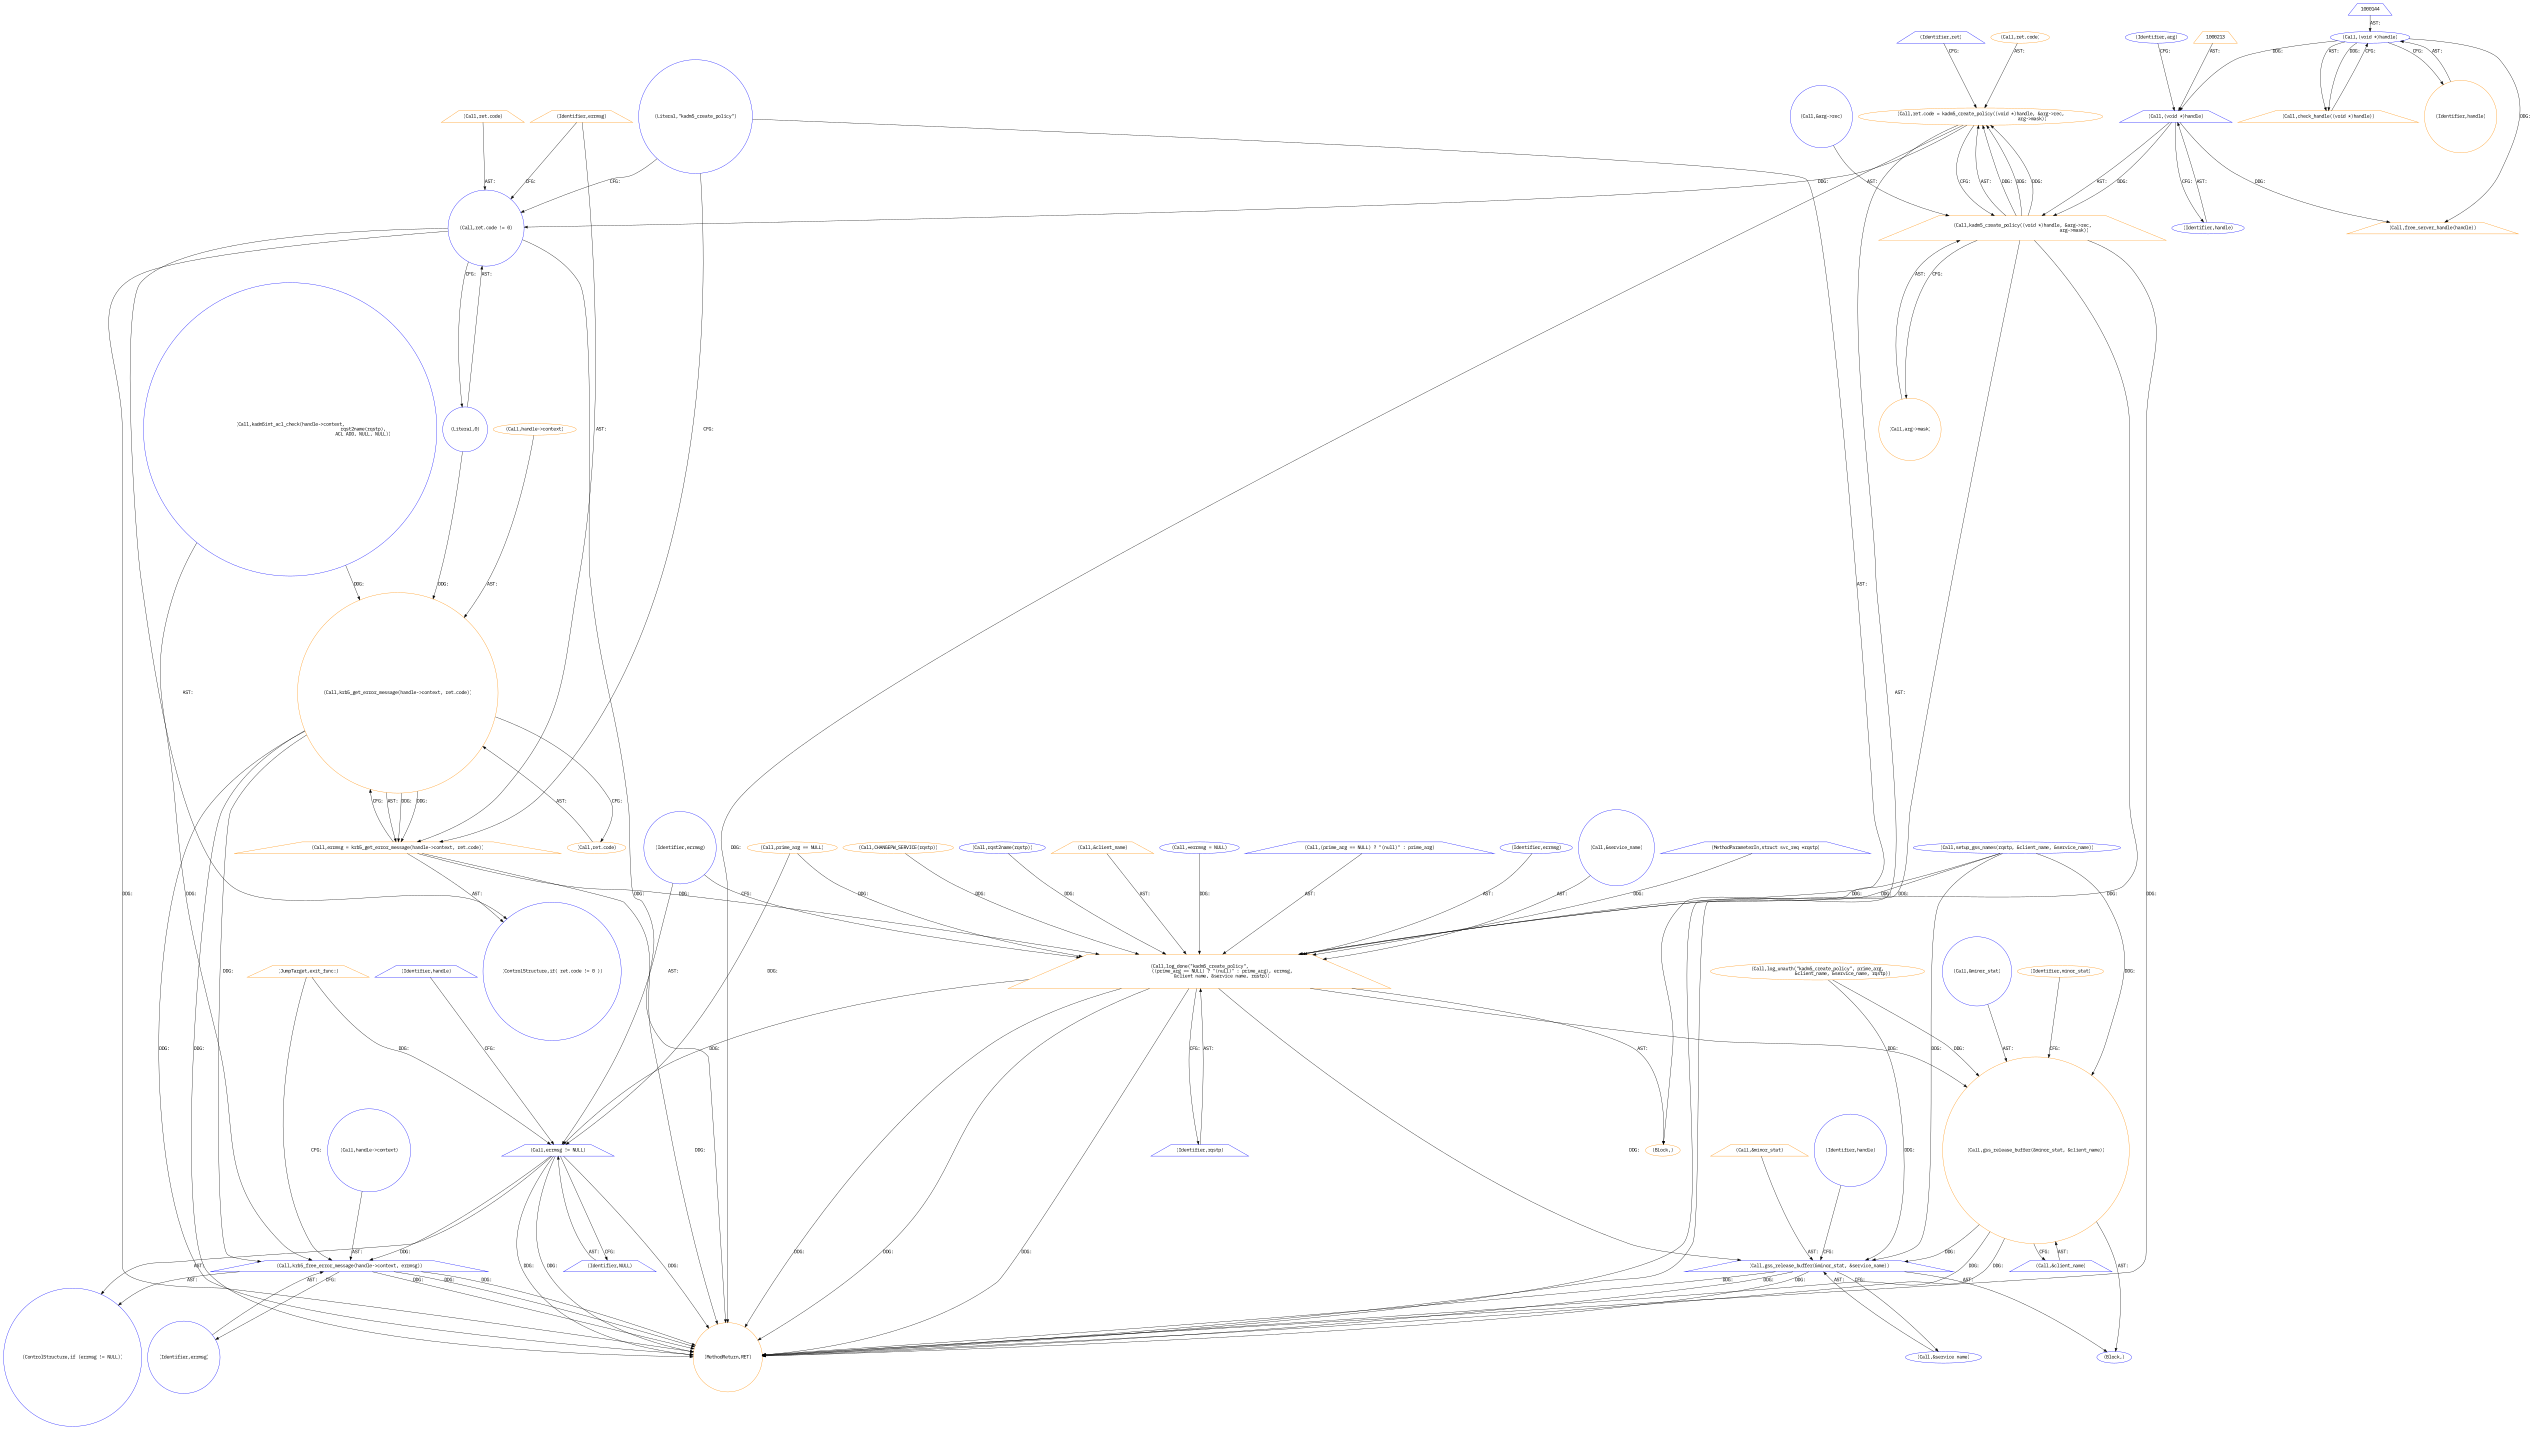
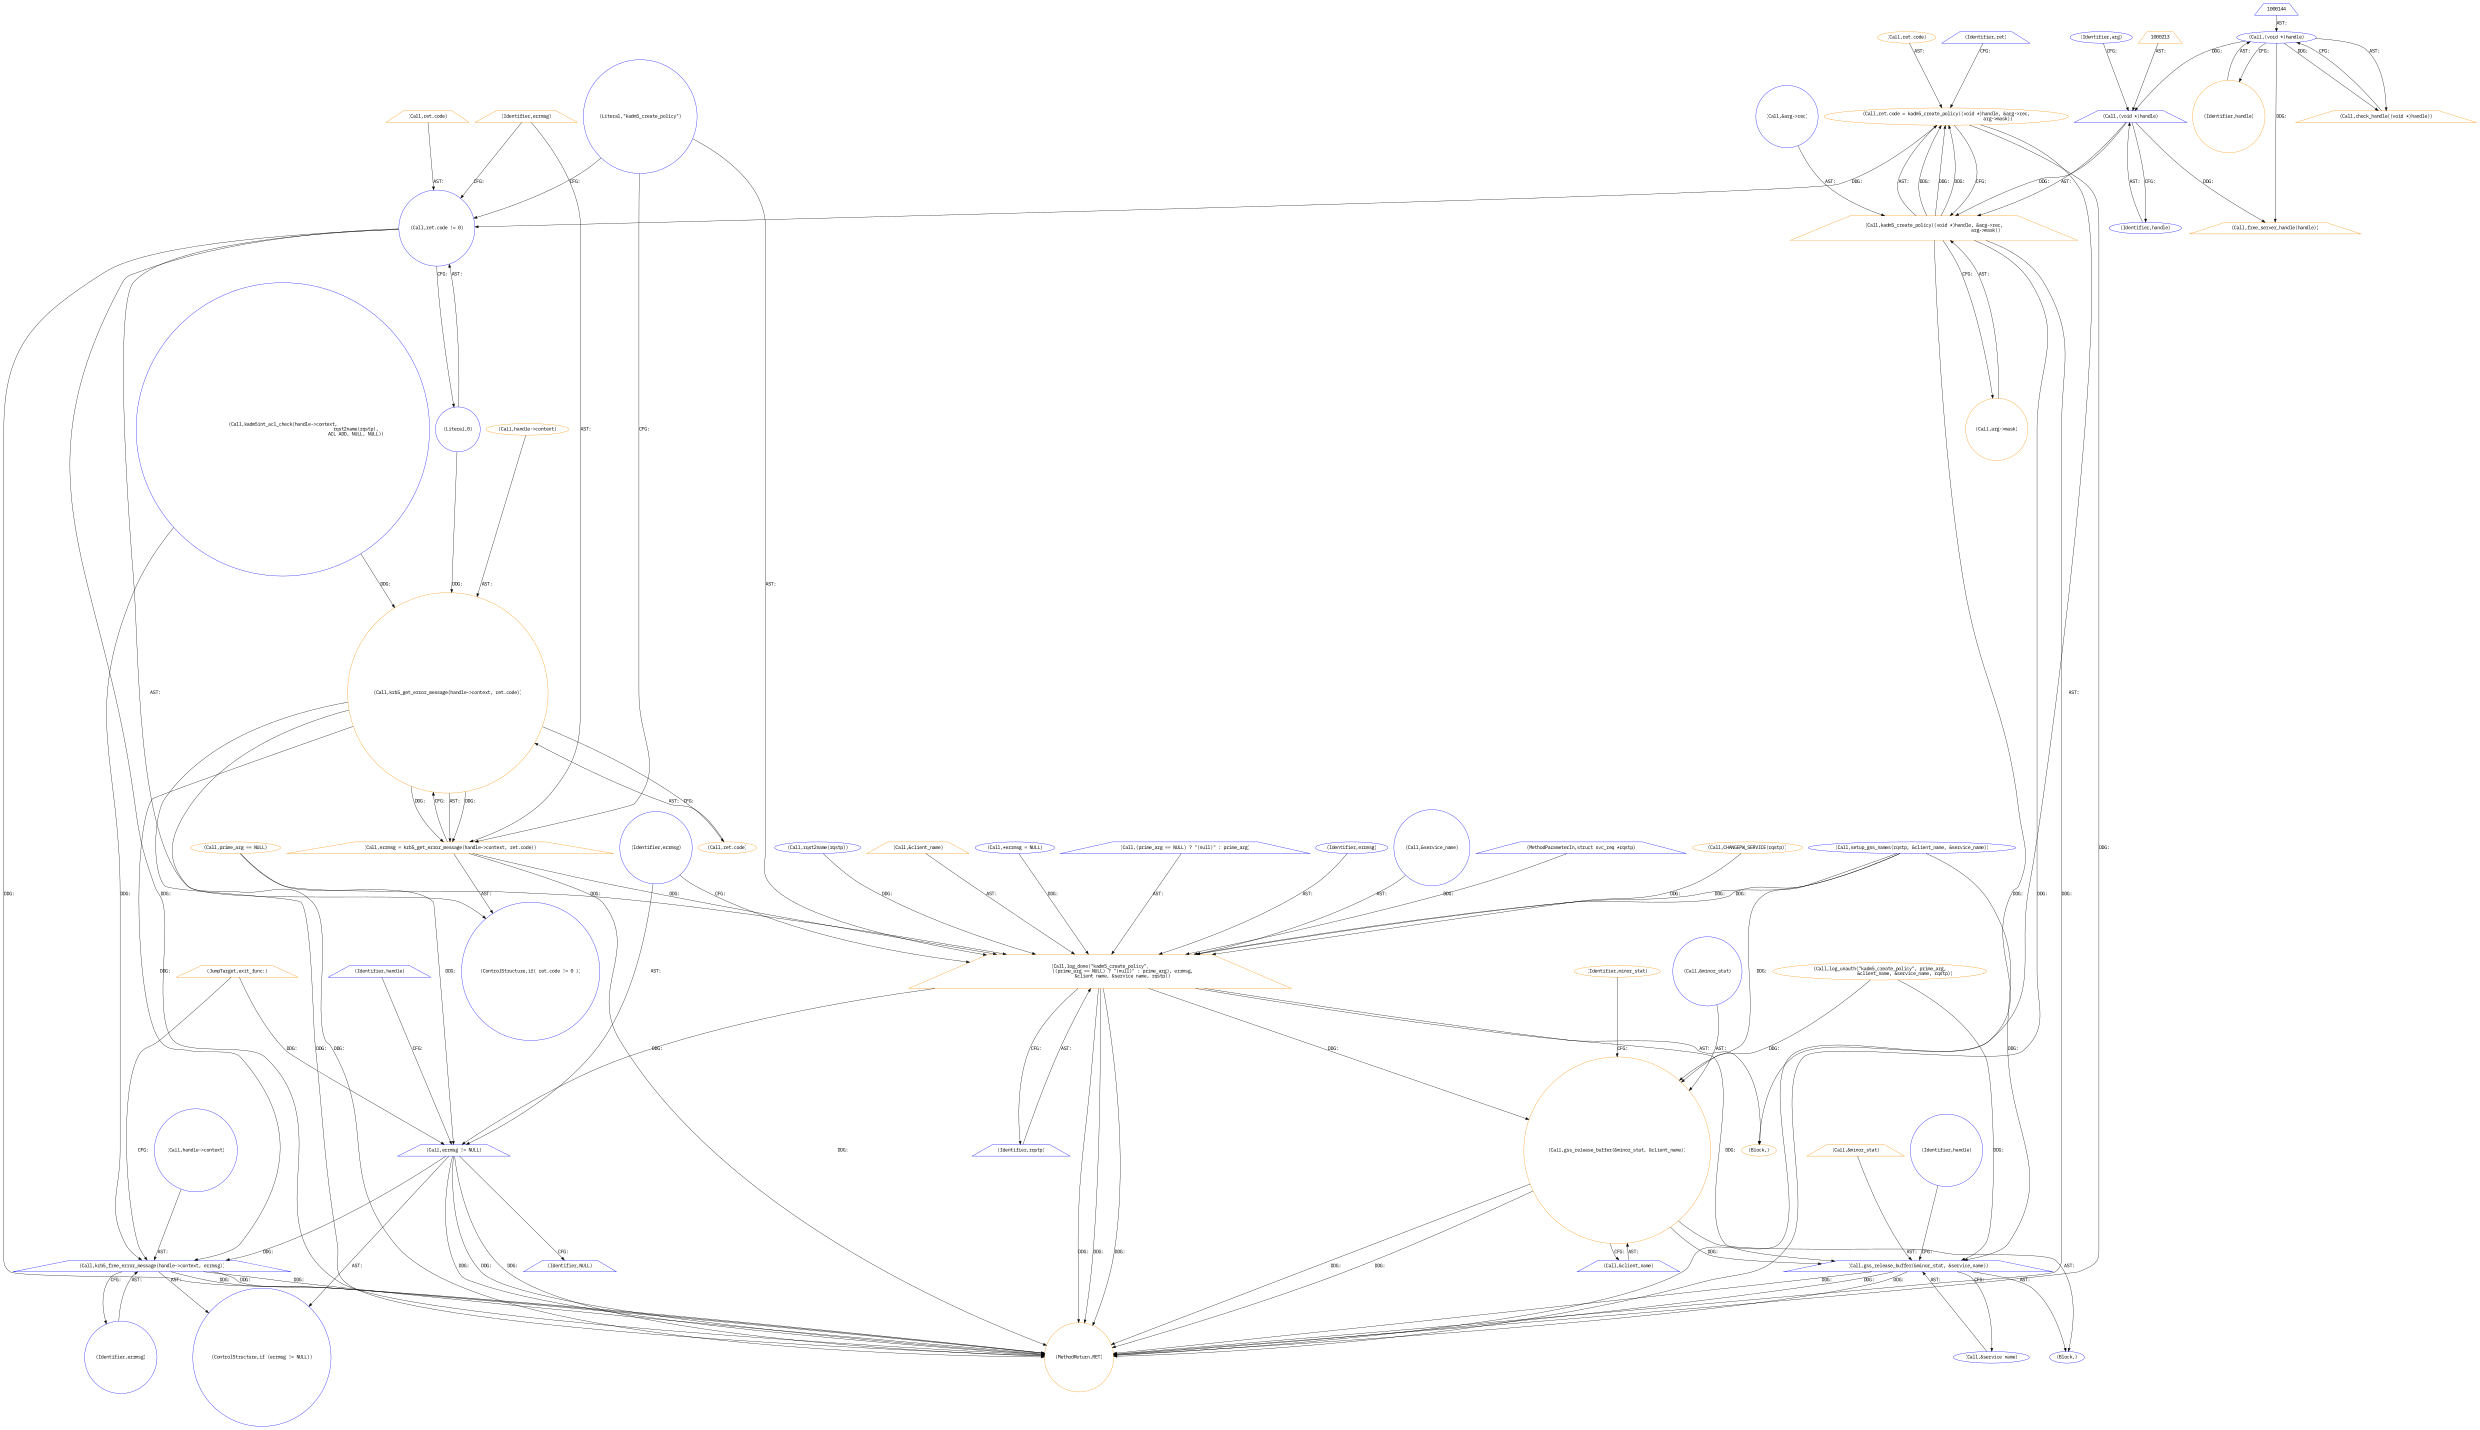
edge "(Identifier,NULL)" -> "(Call,errmsg != NULL)": removed, label "AST:"
